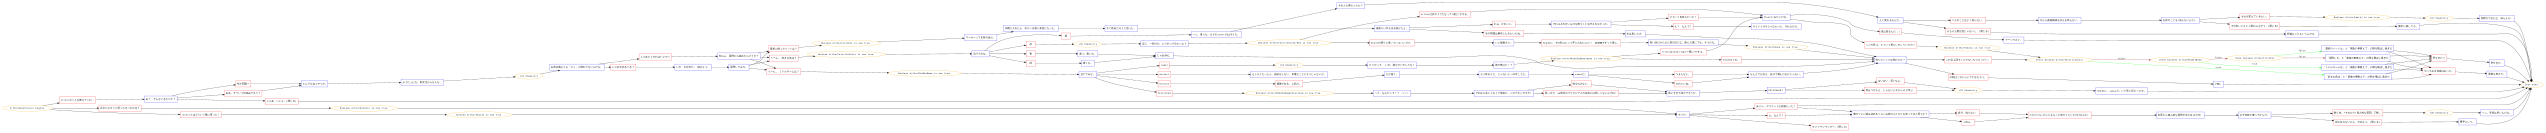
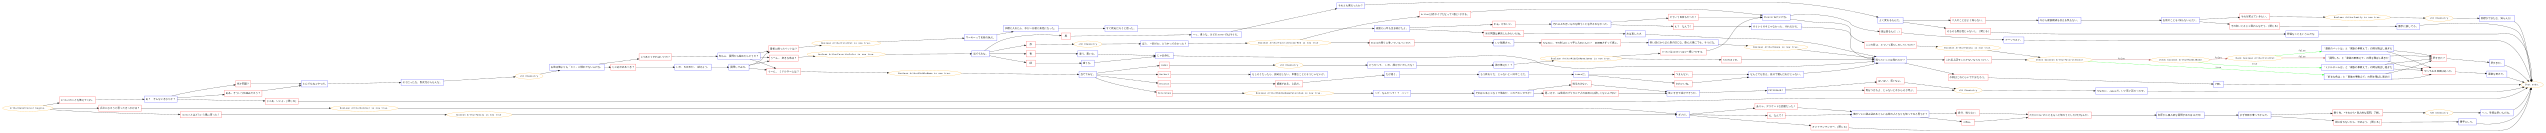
edge "そういうガキじゃなかった、それだけだ。" -> "知りたいことは知れたか？": added
edge "ありゃ。デリケートな話題だった？" -> "Chat ends.": now "オジャマシマシター。[閉じる]" -> "Chat ends."
